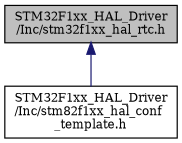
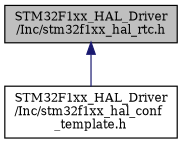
node "STM32F1xx_HAL_Driver /Inc/stm82f1xx_hal_conf _template.h": label "STM32F1xx_HAL_Driver /Inc/stm82f1xx_hal_conf _template.h" -> "STM32F1xx_HAL_Driver /Inc/stm32f1xx_hal_conf _template.h"
